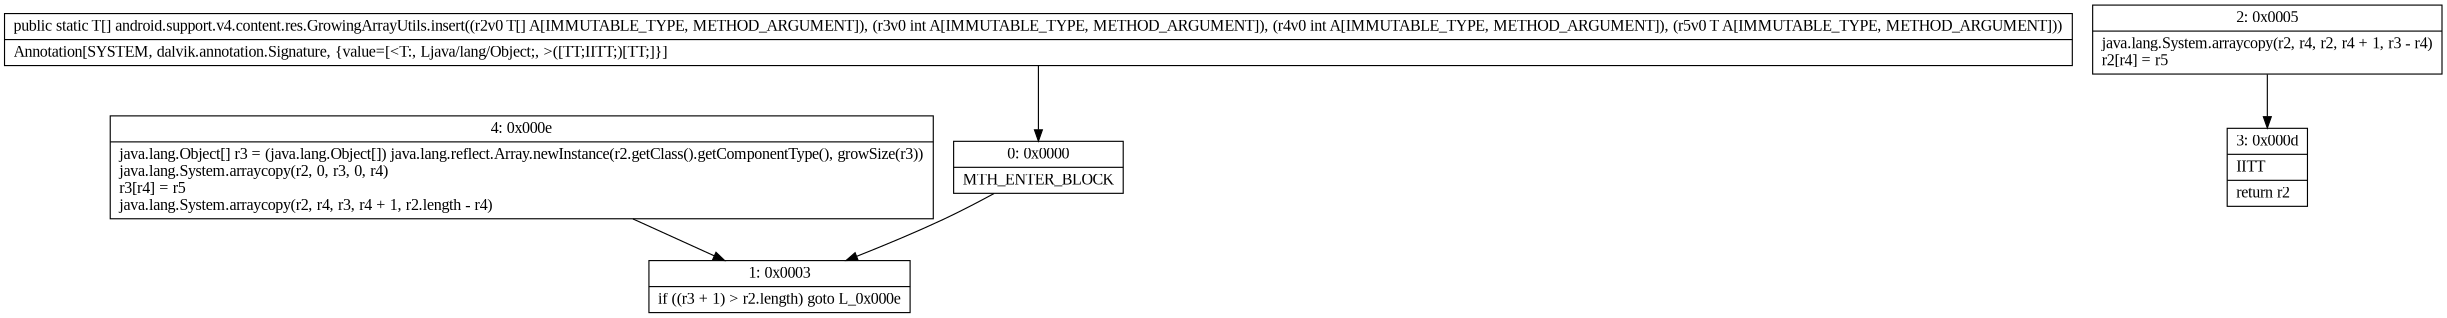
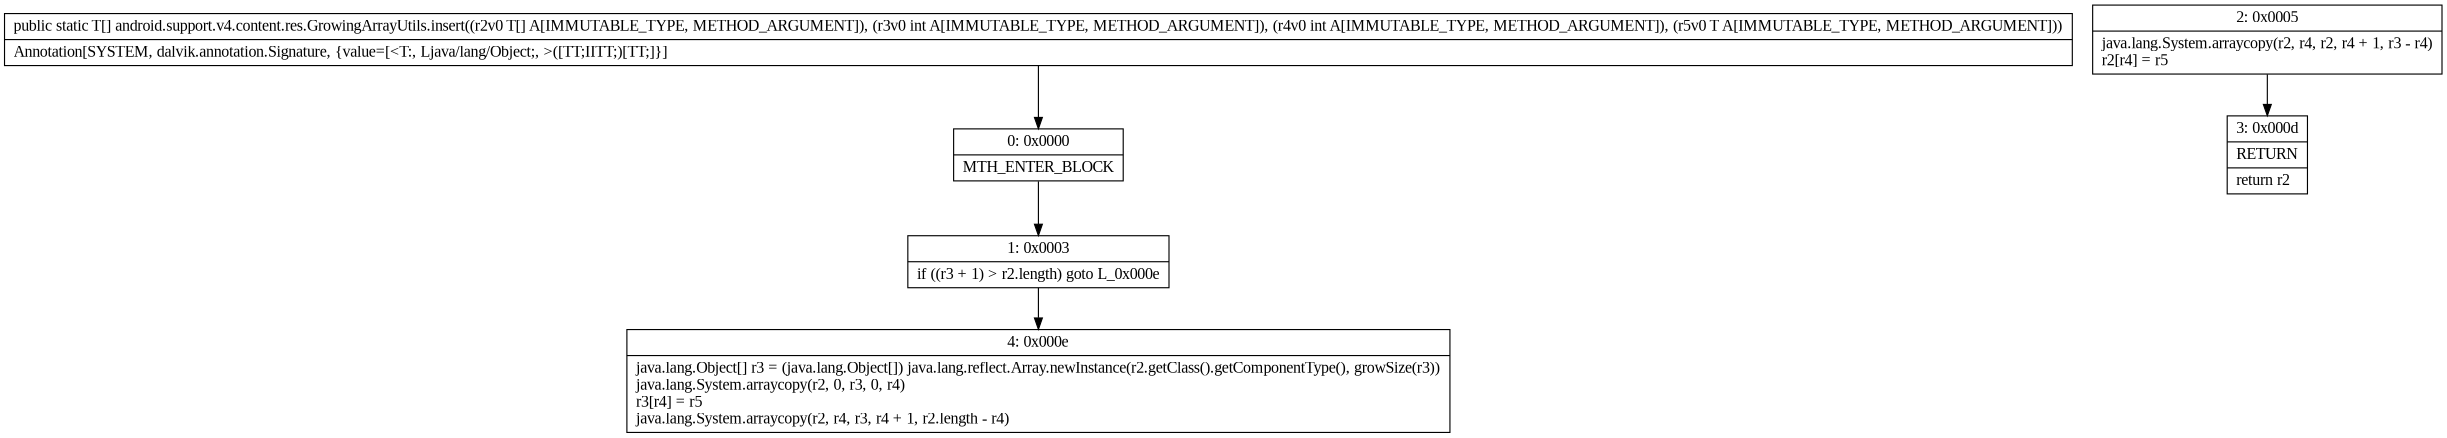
node "3: 0x000d": text "IITT" -> "RETURN"
edge "4: 0x000e" -> "1: 0x0003": reversed
